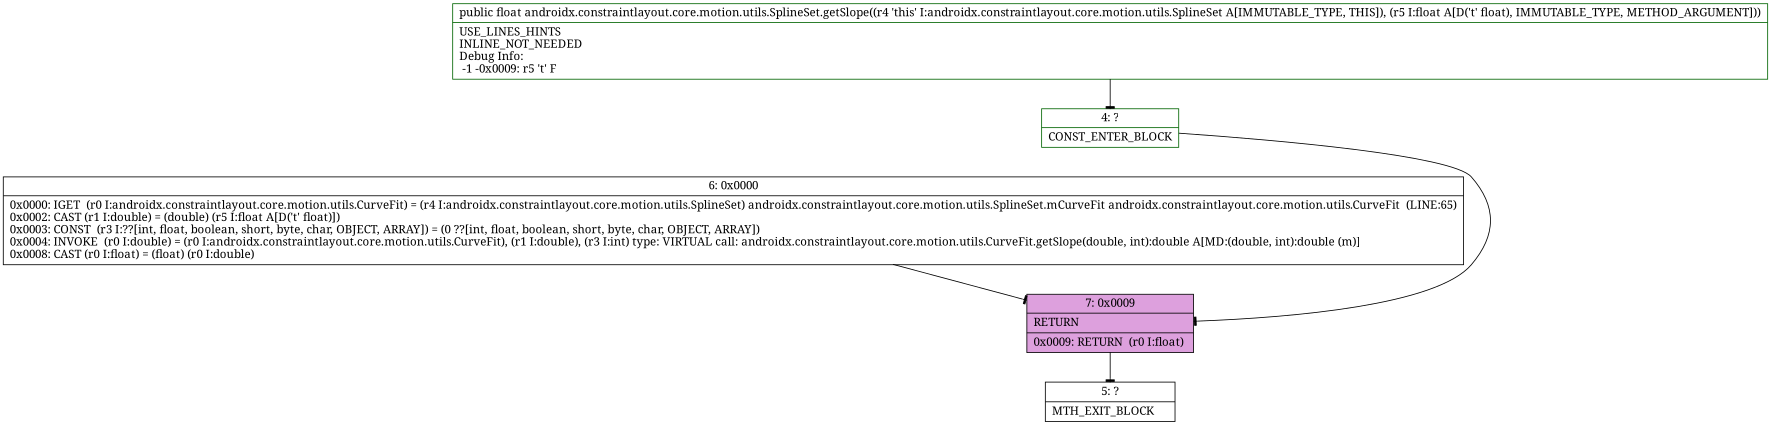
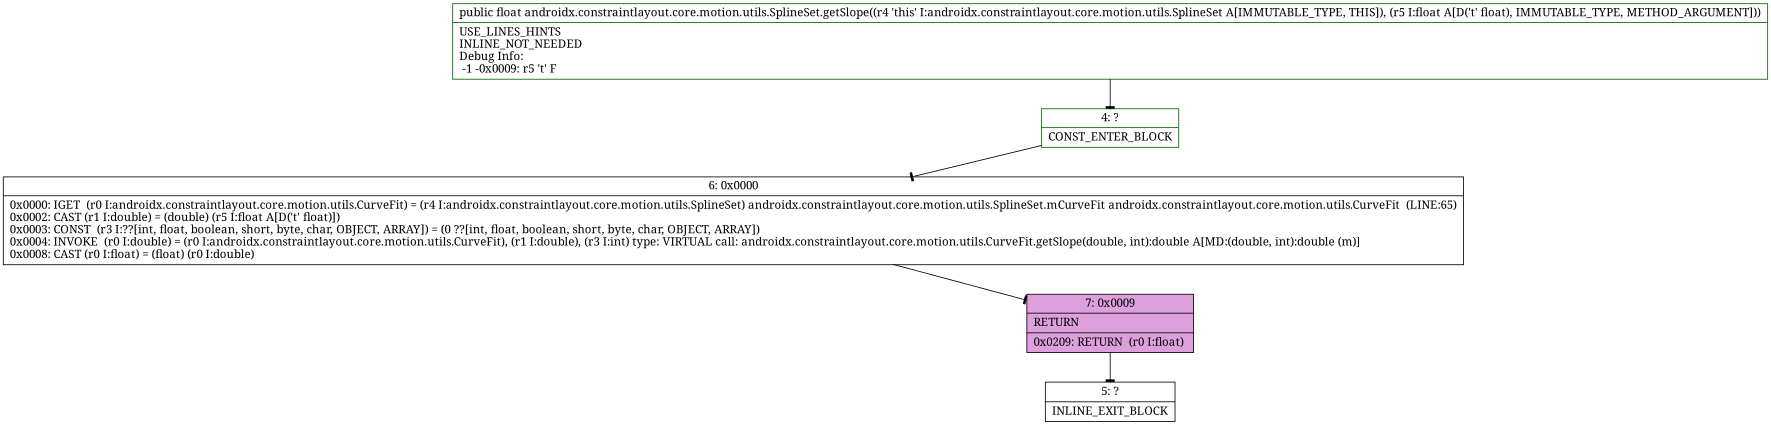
edge "4: ?" -> "7: 0x0009": now "4: ?" -> "6: 0x0000"
node "7: 0x0009": text "0x0009: RETURN  (r0 I:float)" -> "0x0209: RETURN  (r0 I:float)"
node "5: ?": text "MTH_EXIT_BLOCK" -> "INLINE_EXIT_BLOCK"
